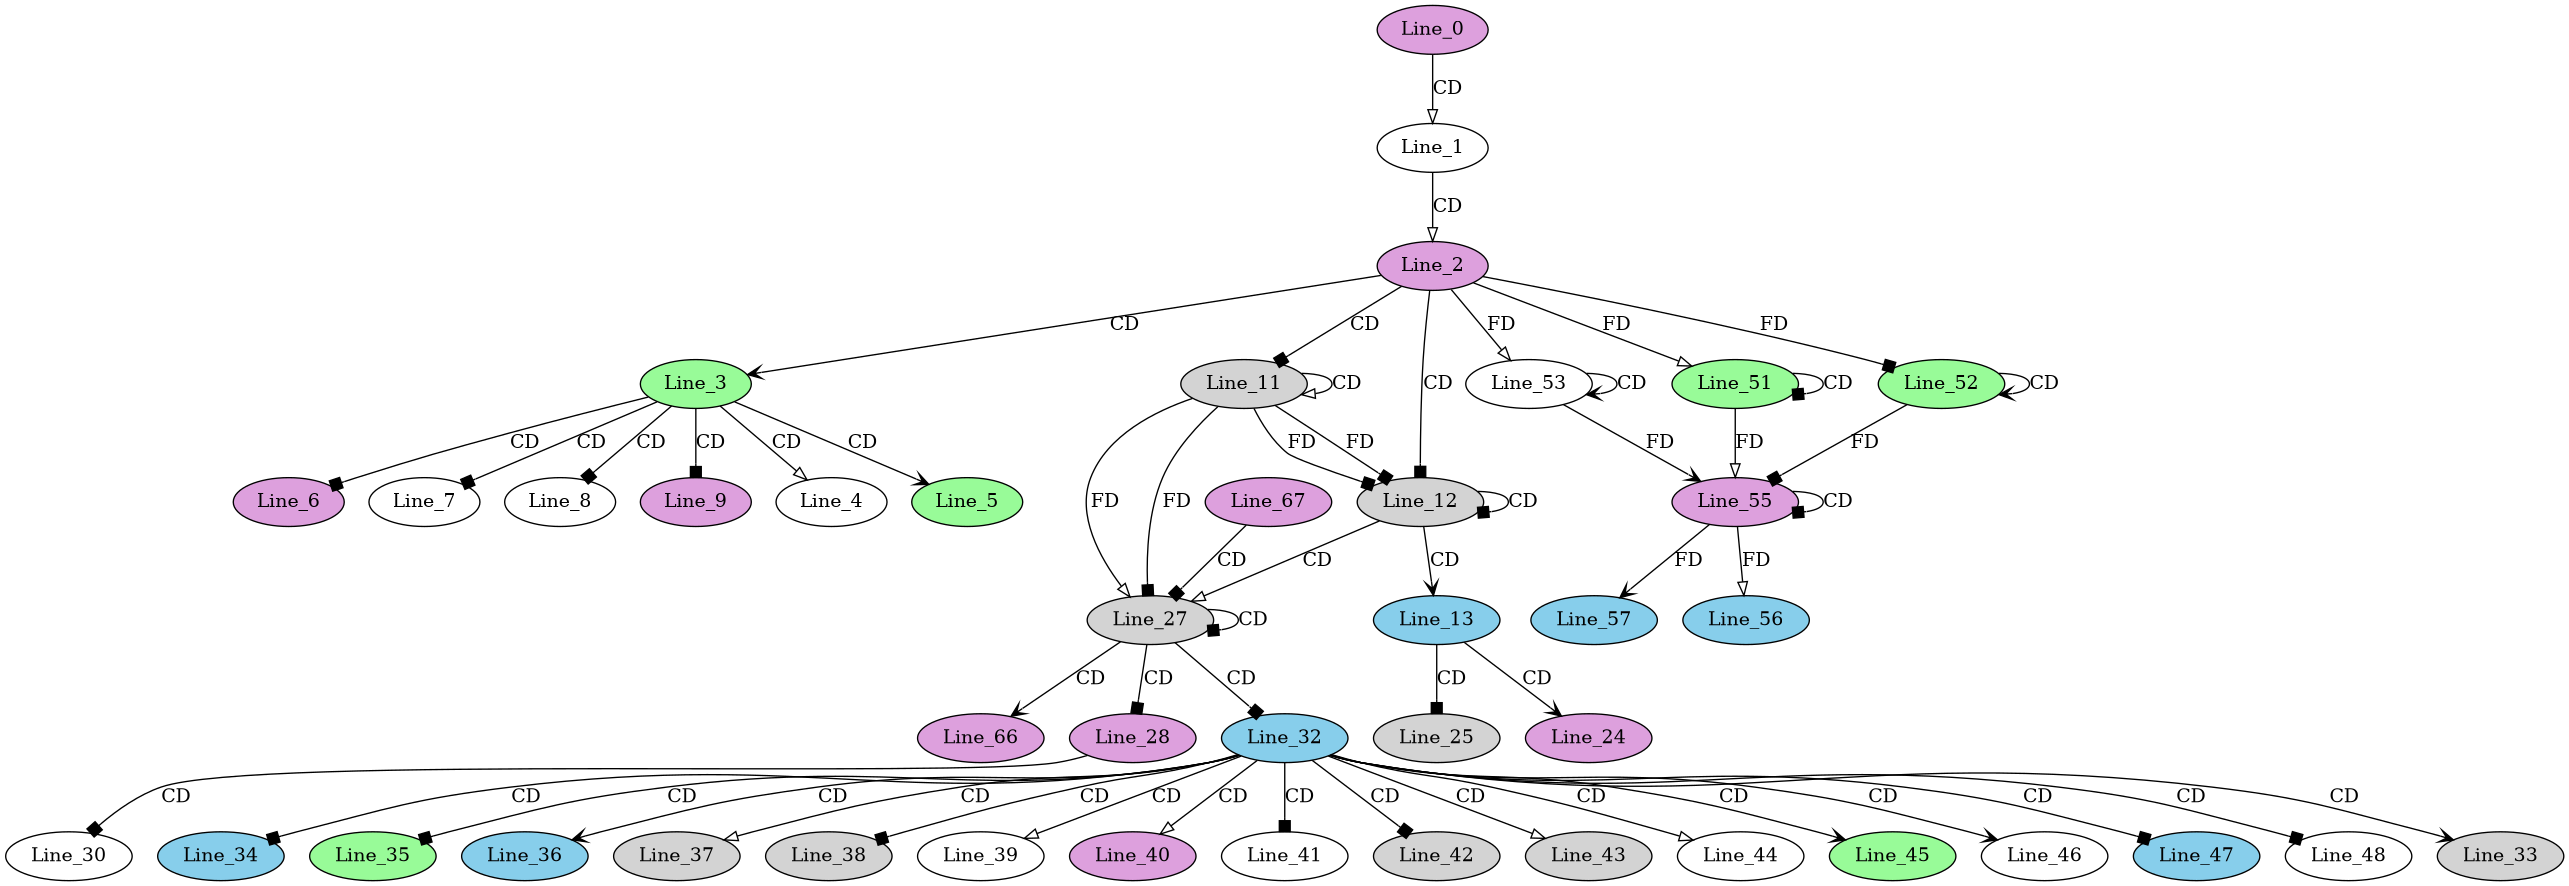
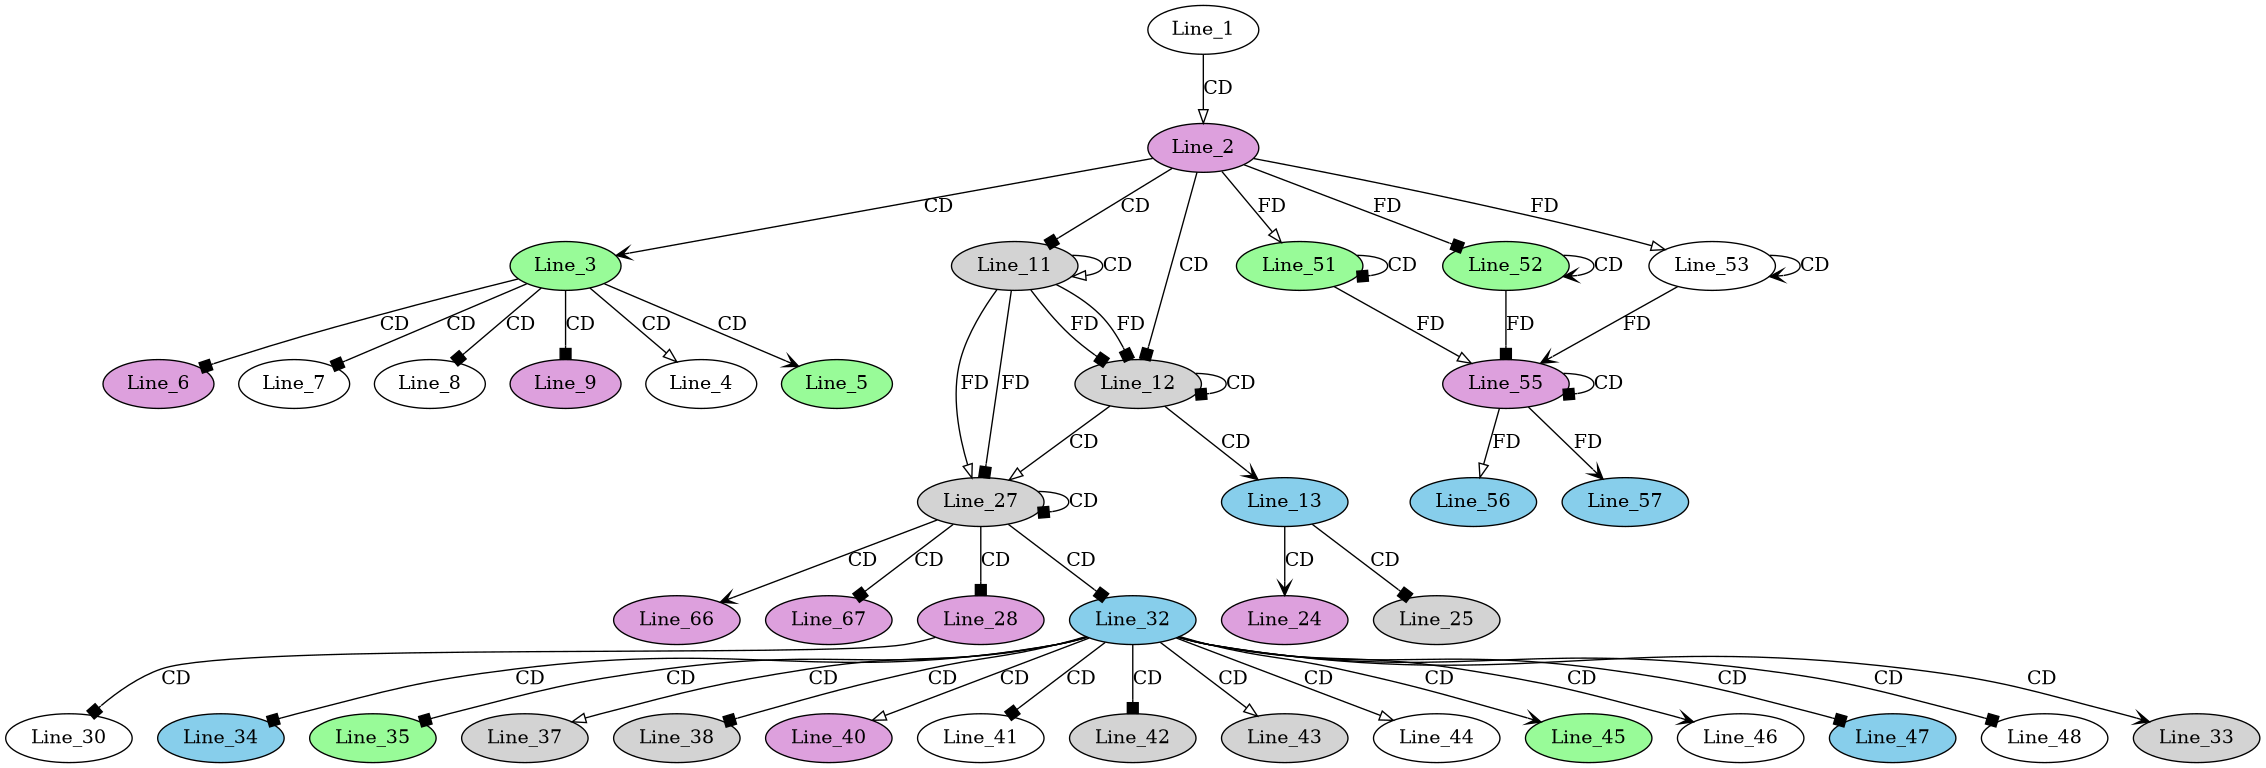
node "Line_0": removed
edge "Line_67" -> "Line_27": reversed
node "Line_36": removed
node "Line_39": removed
